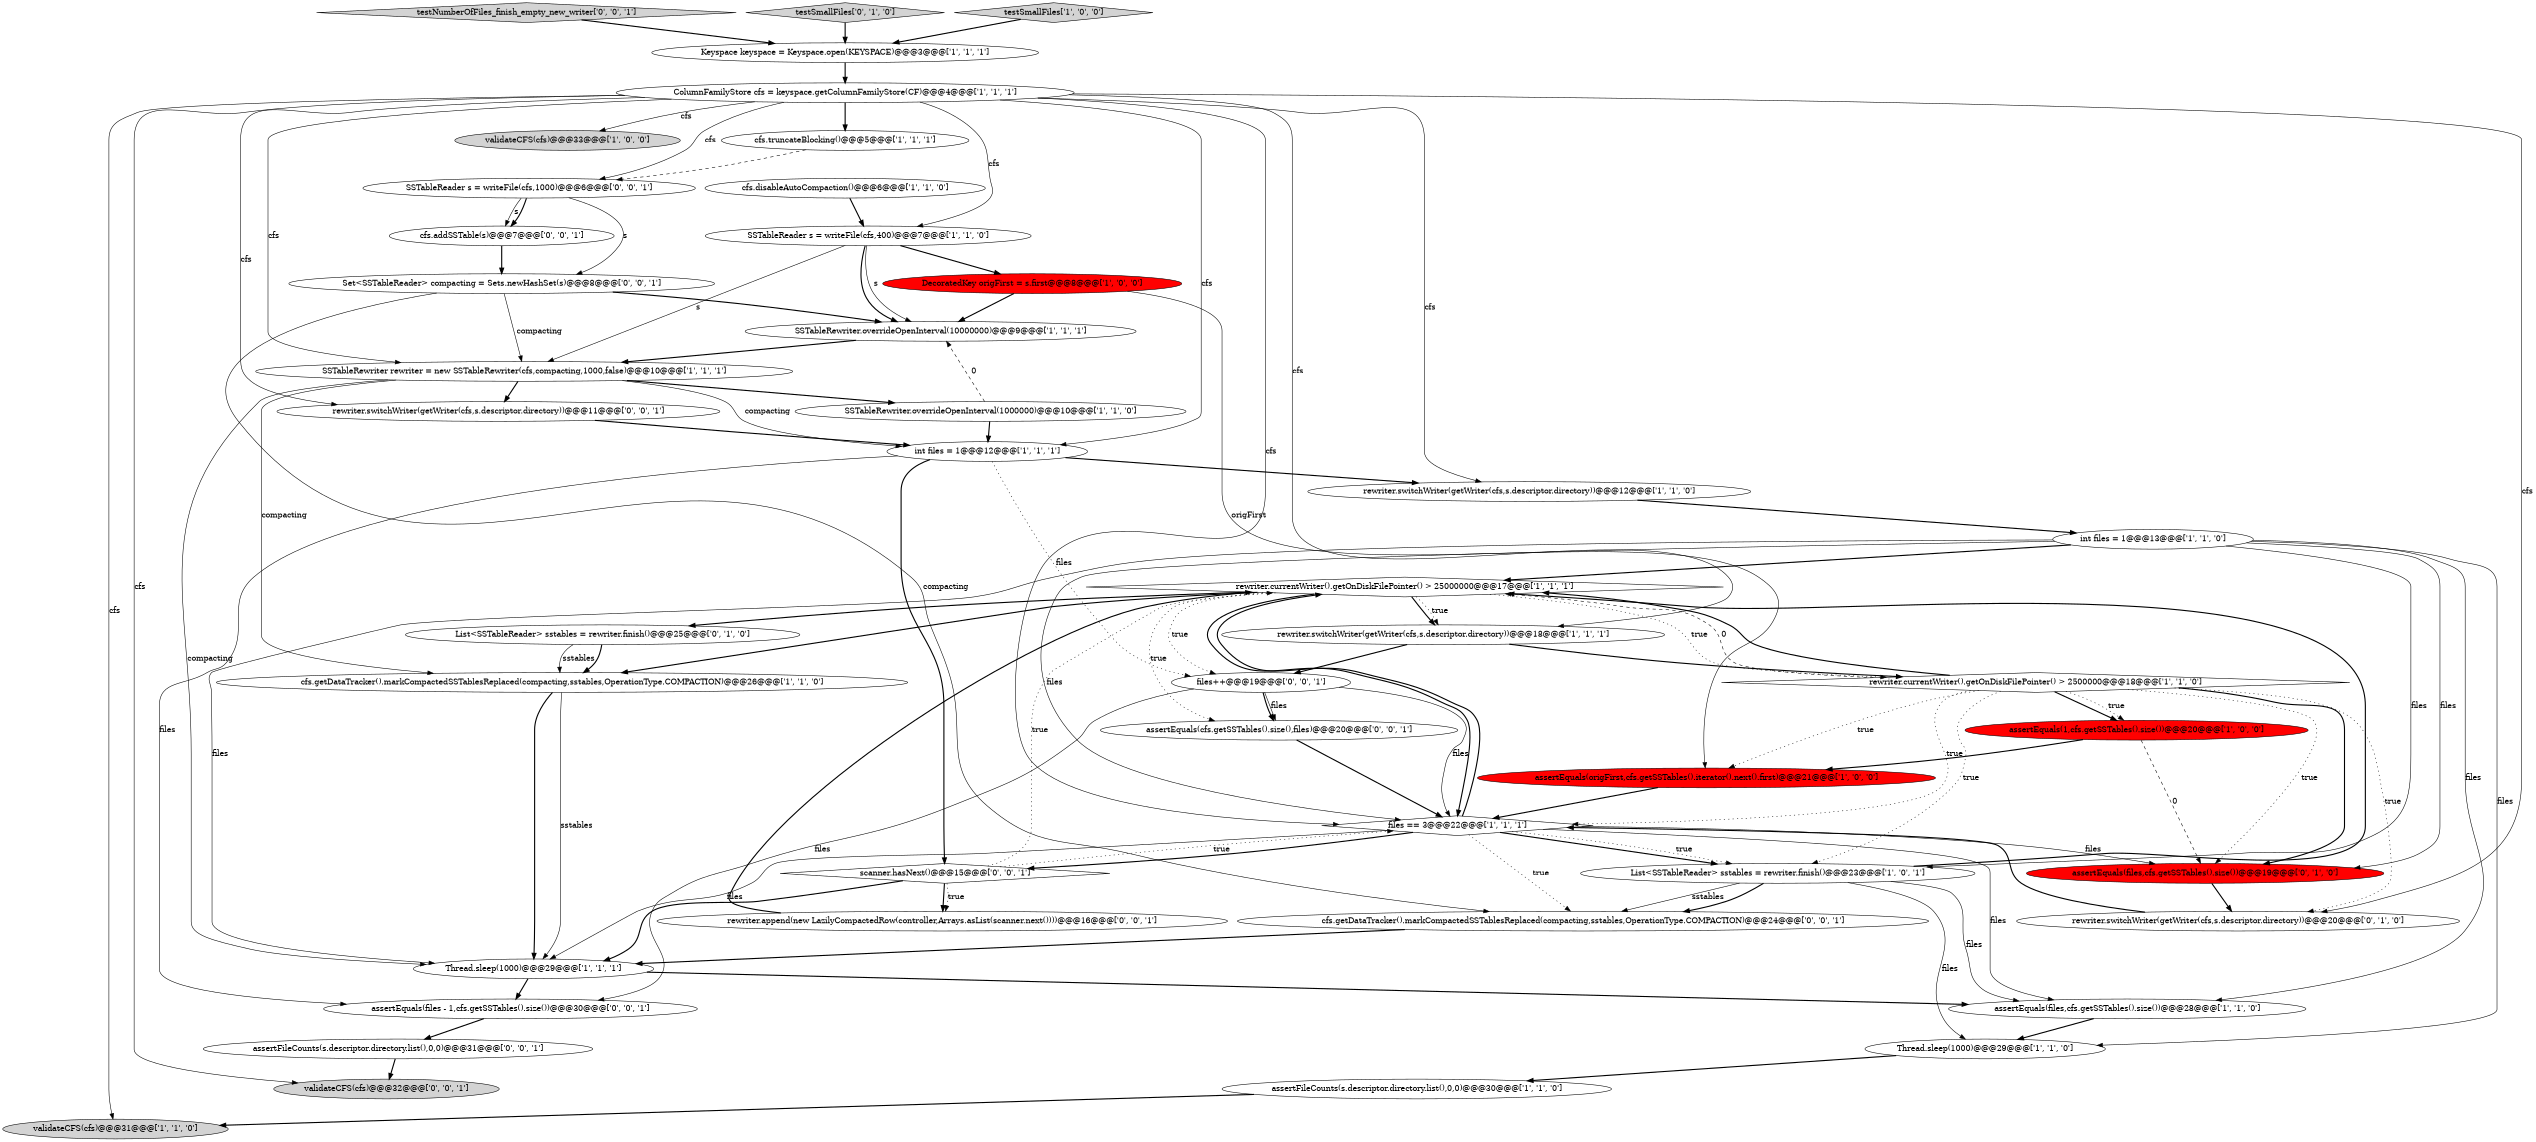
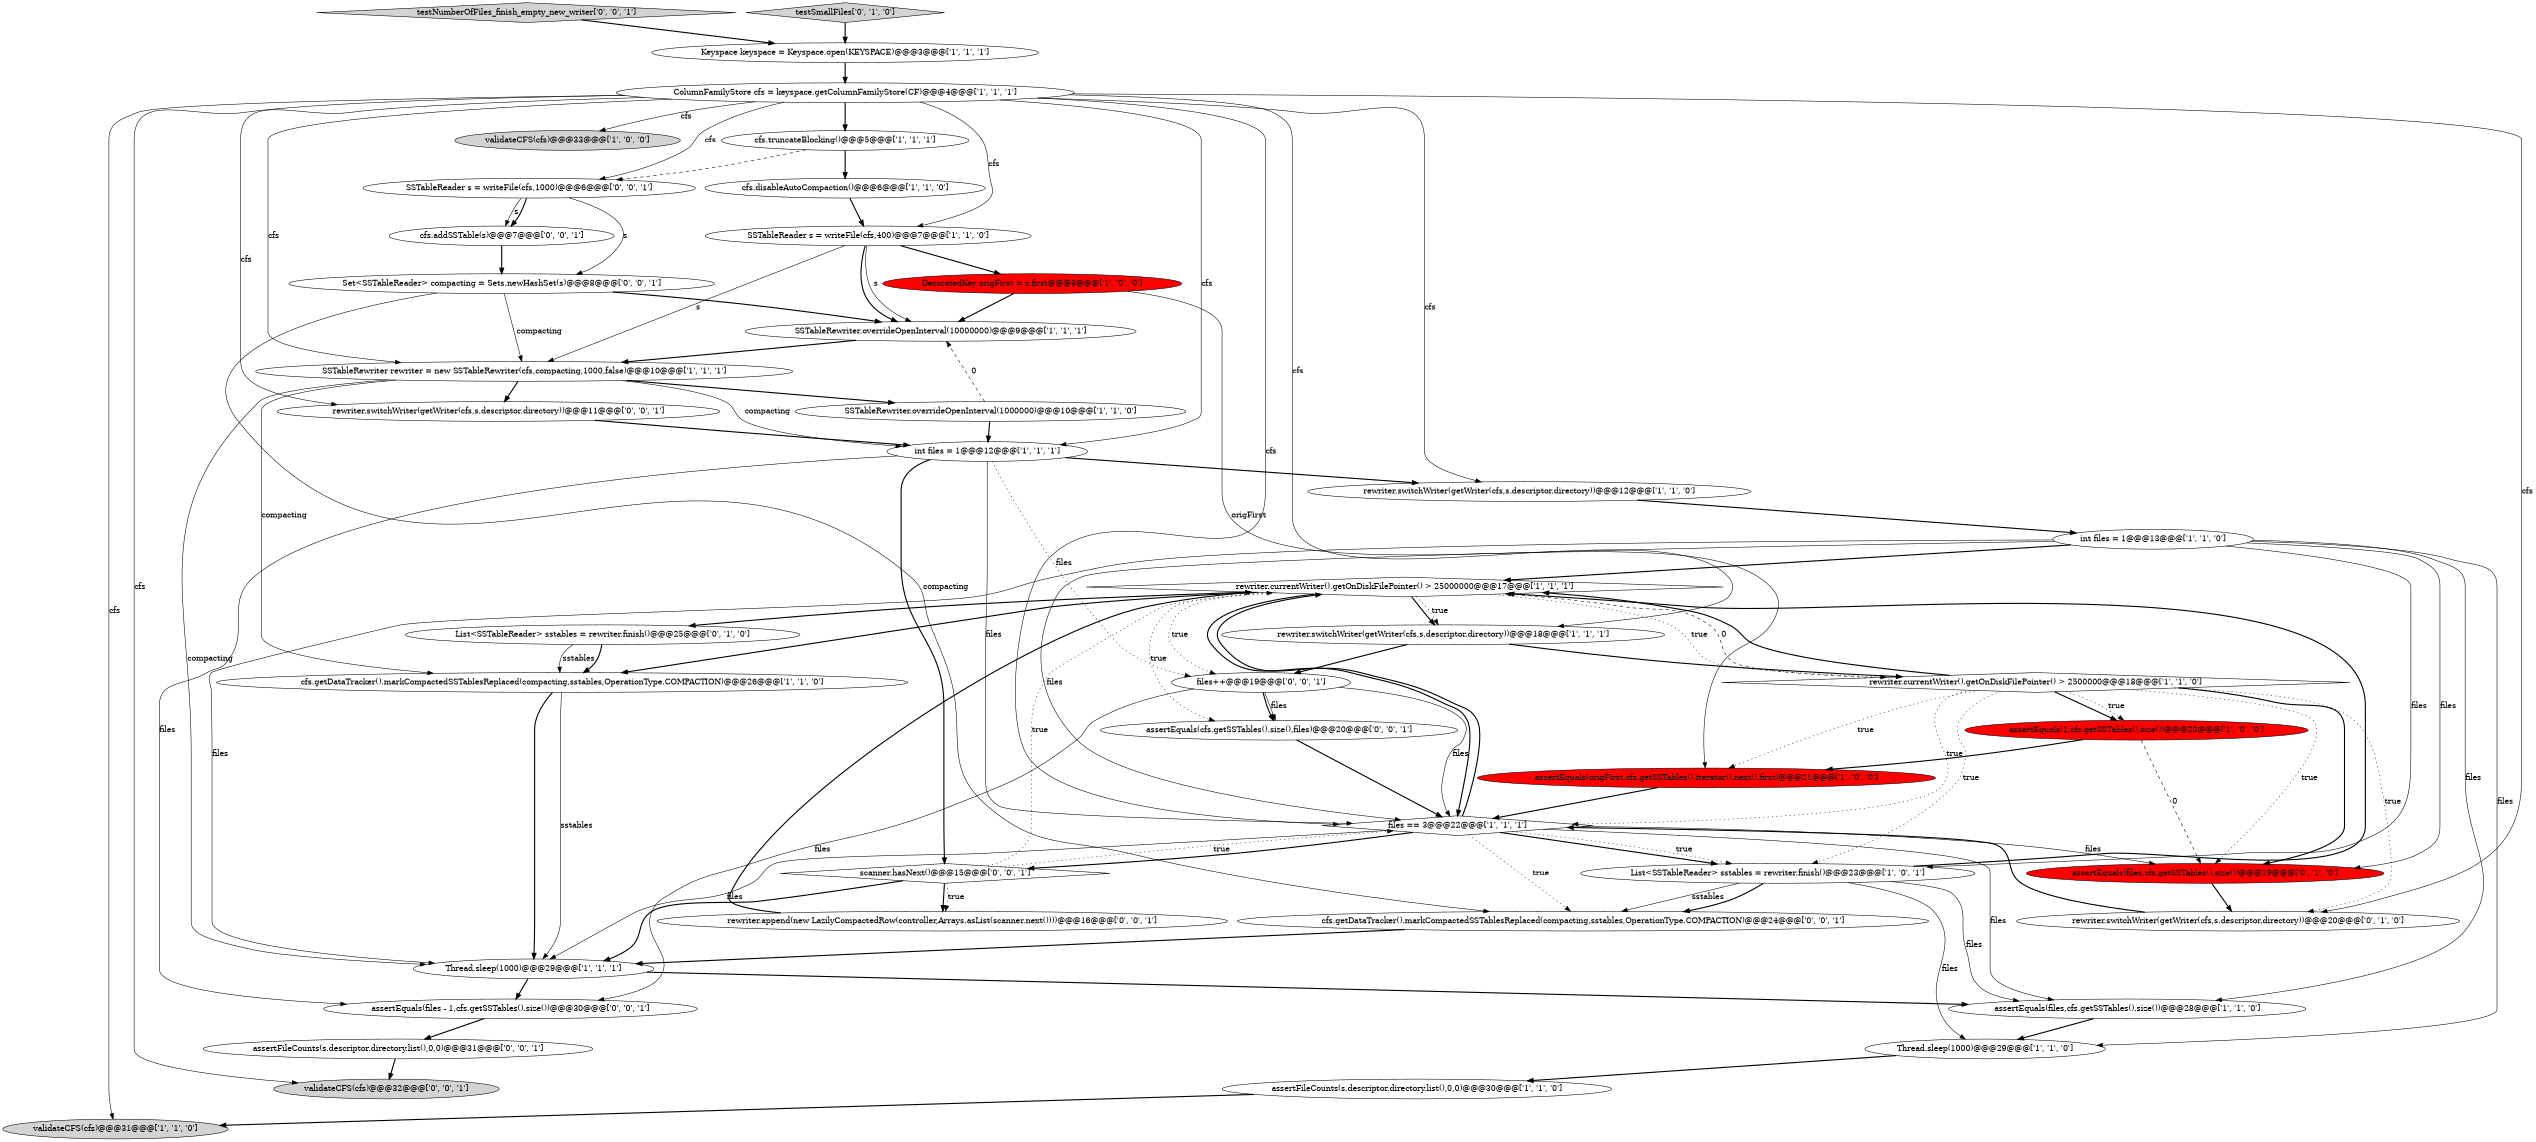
node "testSmallFiles['1', '0', '0']": removed
edge "cfs.truncateBlocking()@@@5@@@['1', '1', '1']" -> "cfs.disableAutoCompaction()@@@6@@@['1', '1', '0']": added
edge "int files = 1@@@12@@@['1', '1', '1']" -> "files == 3@@@22@@@['1', '1', '1']": added, label "files"
